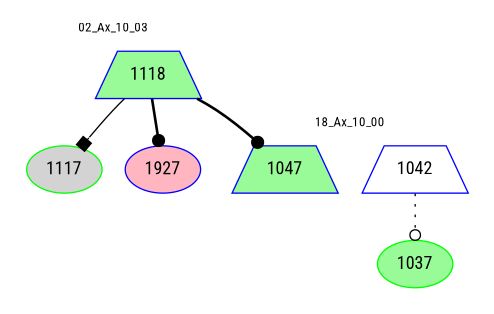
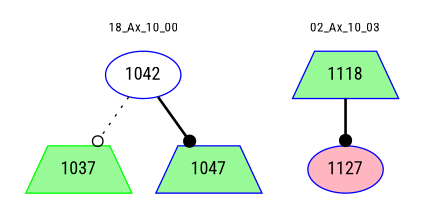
edge "1118" -> "1047": now "1042" -> "1047"
node "1117": removed
node "1927": label "1927" -> "1127"
node "1042": shape trapezium -> ellipse
node "1037": shape ellipse -> trapezium
